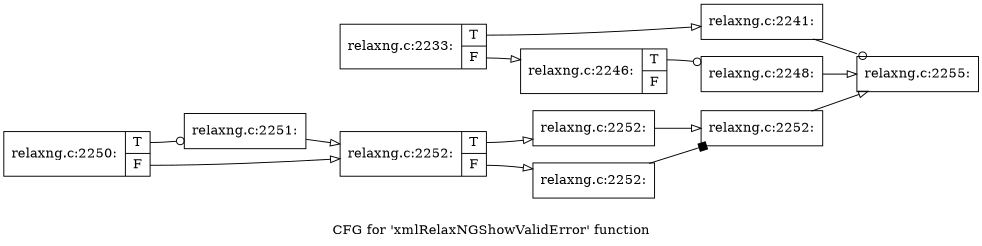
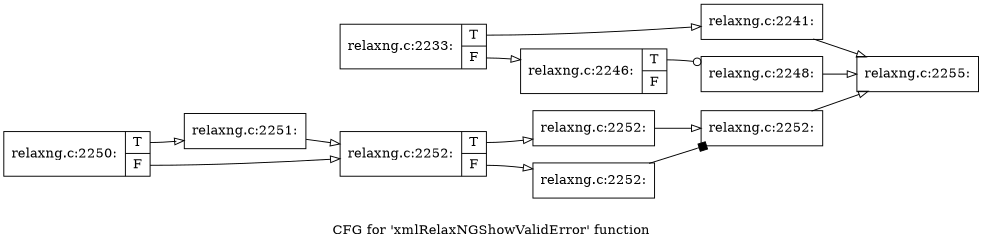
edge "relaxng.c:2241:" -> "relaxng.c:2255:": arrowhead odot -> onormal
edge "relaxng.c:2250:" -> "relaxng.c:2251:": arrowhead odot -> onormal
